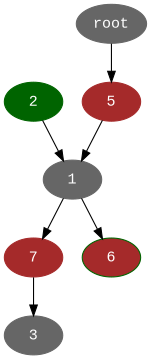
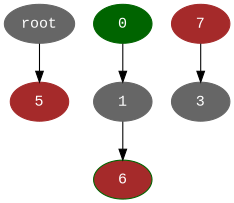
node "2": label "2" -> "0"
edge "5" -> "1": removed
edge "1" -> "7": removed
